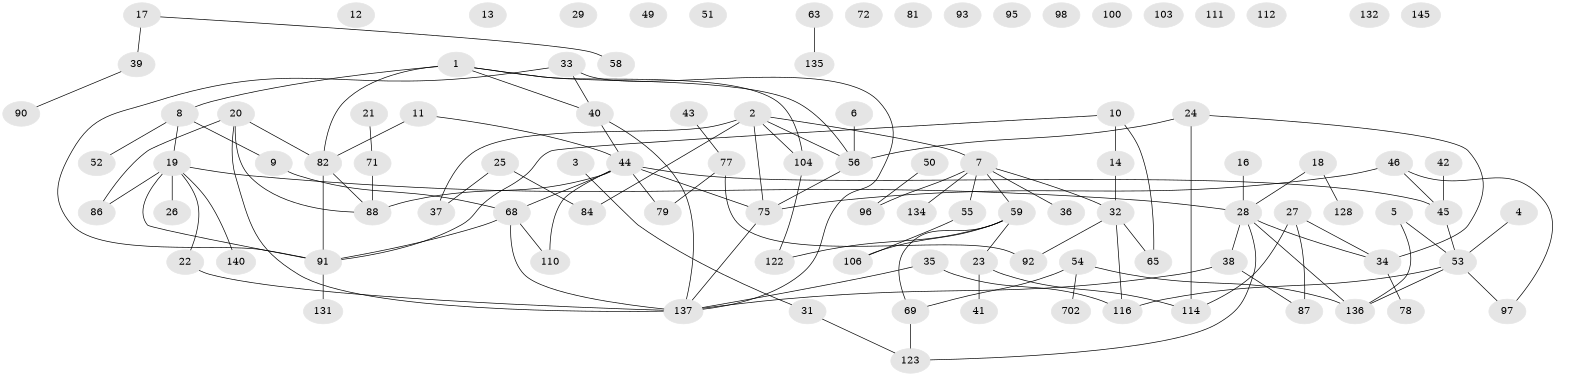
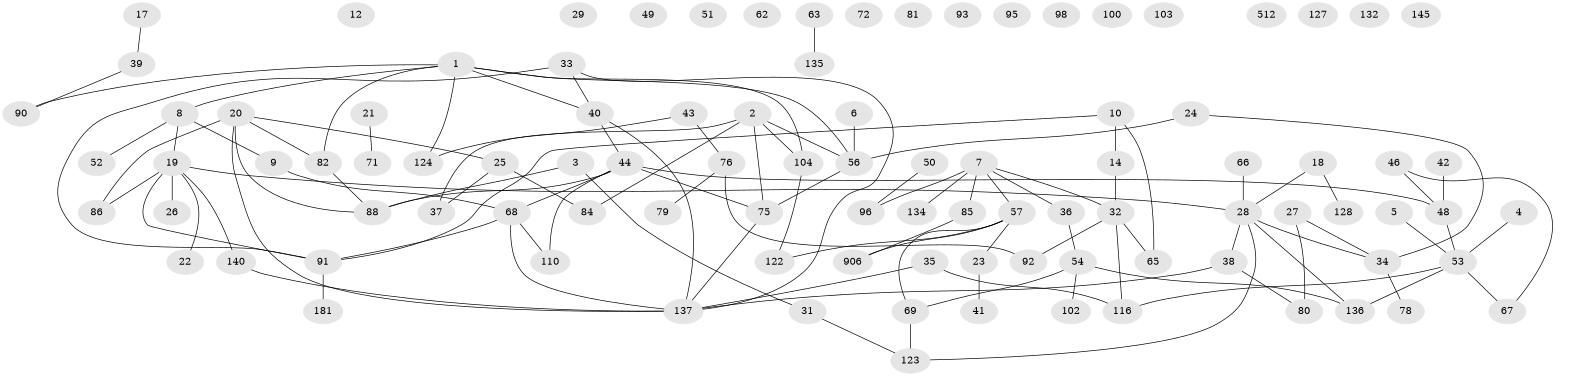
node "13": removed
node "62": added
node "111": removed
node "112": label "112" -> "512"
node "127": added
node "58": removed
edge "1" -- "90": added
node "11": removed
edge "2" -- "7": removed
edge "20" -- "25": added
node "124": added
node "77": label "77" -> "76"
node "16": label "16" -> "66"
edge "44" -- "79": removed
edge "71" -- "88": now "3" -- "88"
edge "46" -- "75": removed
node "55": label "55" -> "85"
node "59": label "59" -> "57"
node "45": label "45" -> "48"
edge "82" -- "91": removed
edge "36" -- "54": added
node "106": label "106" -> "906"
edge "5" -- "136": removed
edge "22" -- "137": now "140" -- "137"
node "131": label "131" -> "181"
node "702": label "702" -> "102"
node "114": removed
node "87": label "87" -> "80"
node "97": label "97" -> "67"
